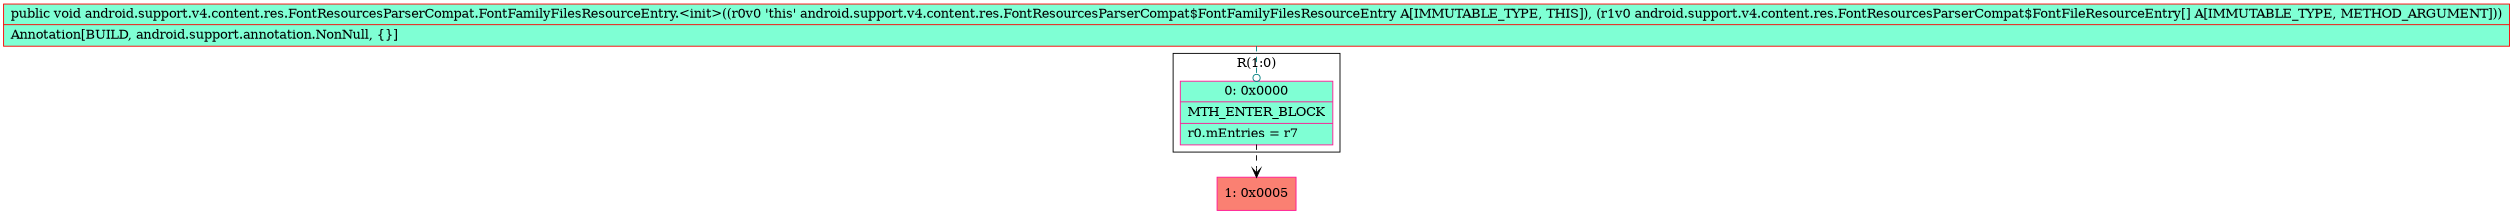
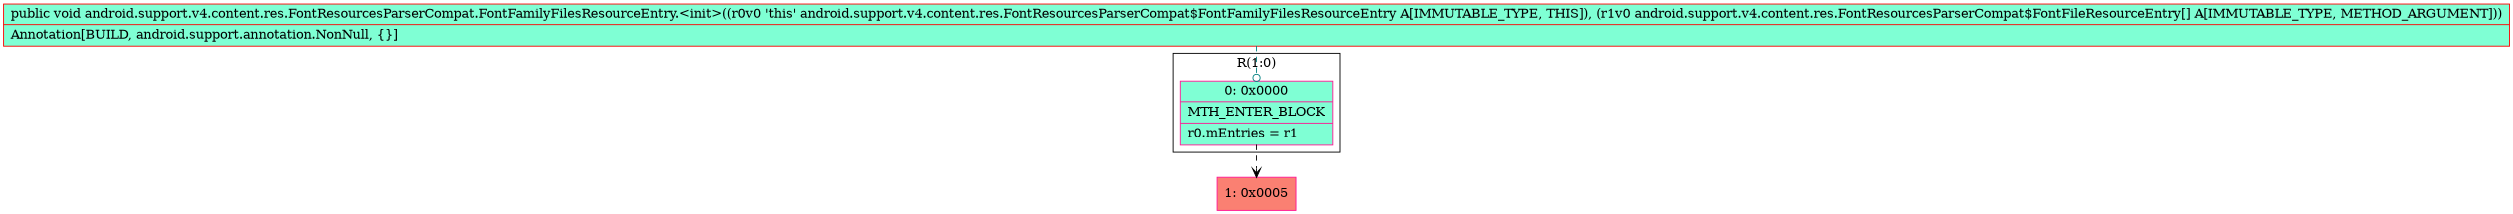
node "0: 0x0000": text "r0.mEntries = r7" -> "r0.mEntries = r1"
